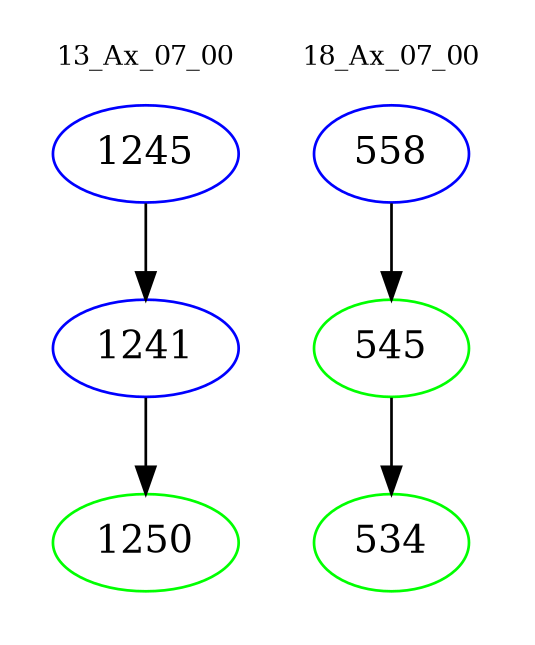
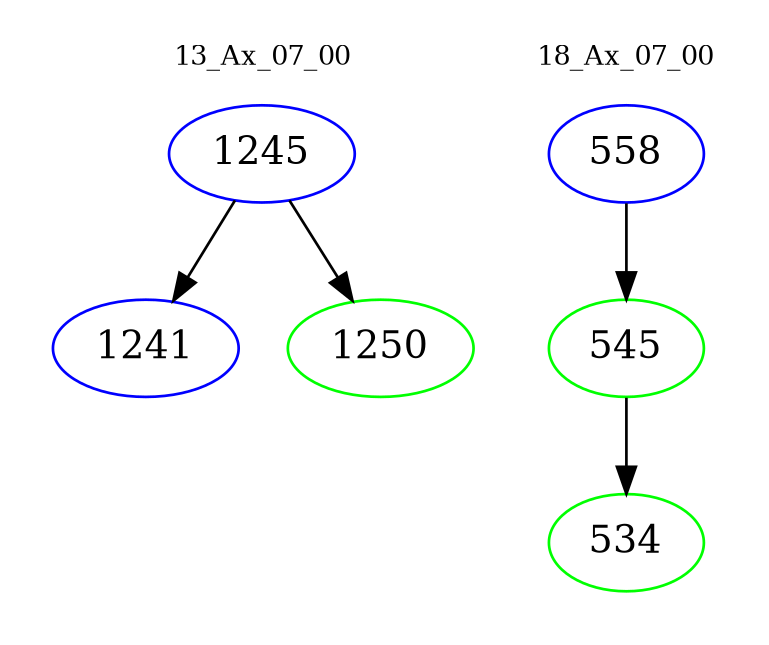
edge "1241" -> "1250": now "1245" -> "1250"
